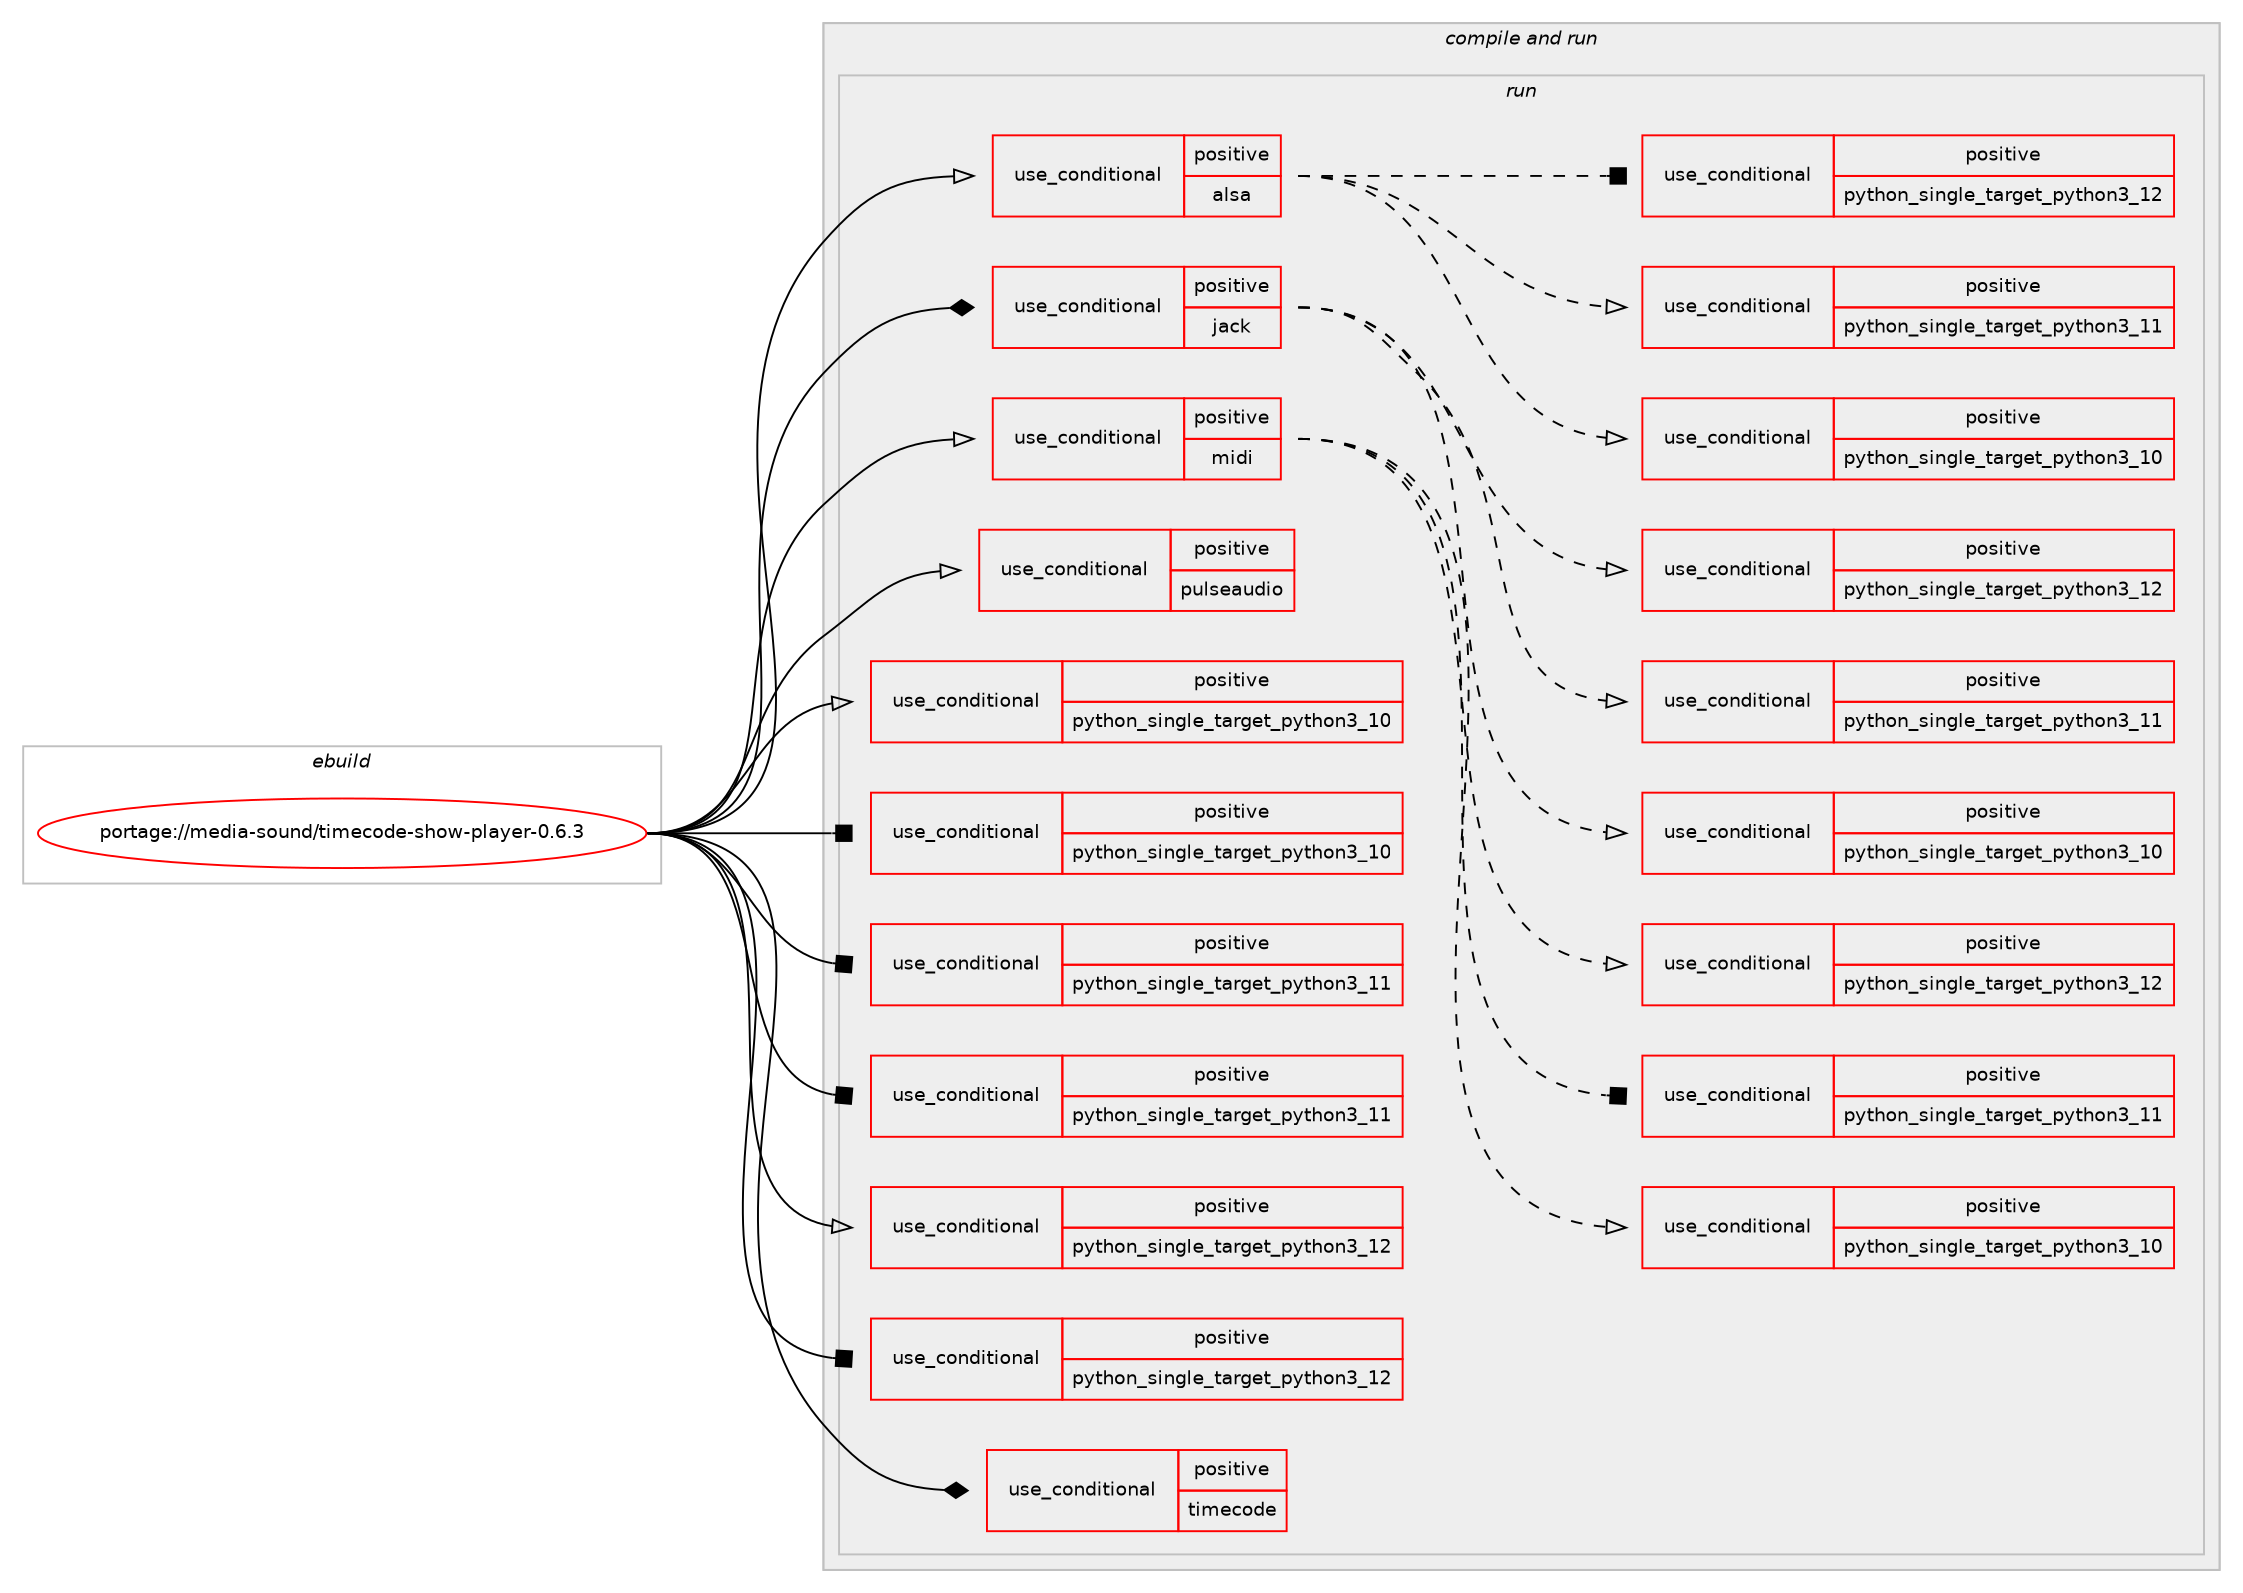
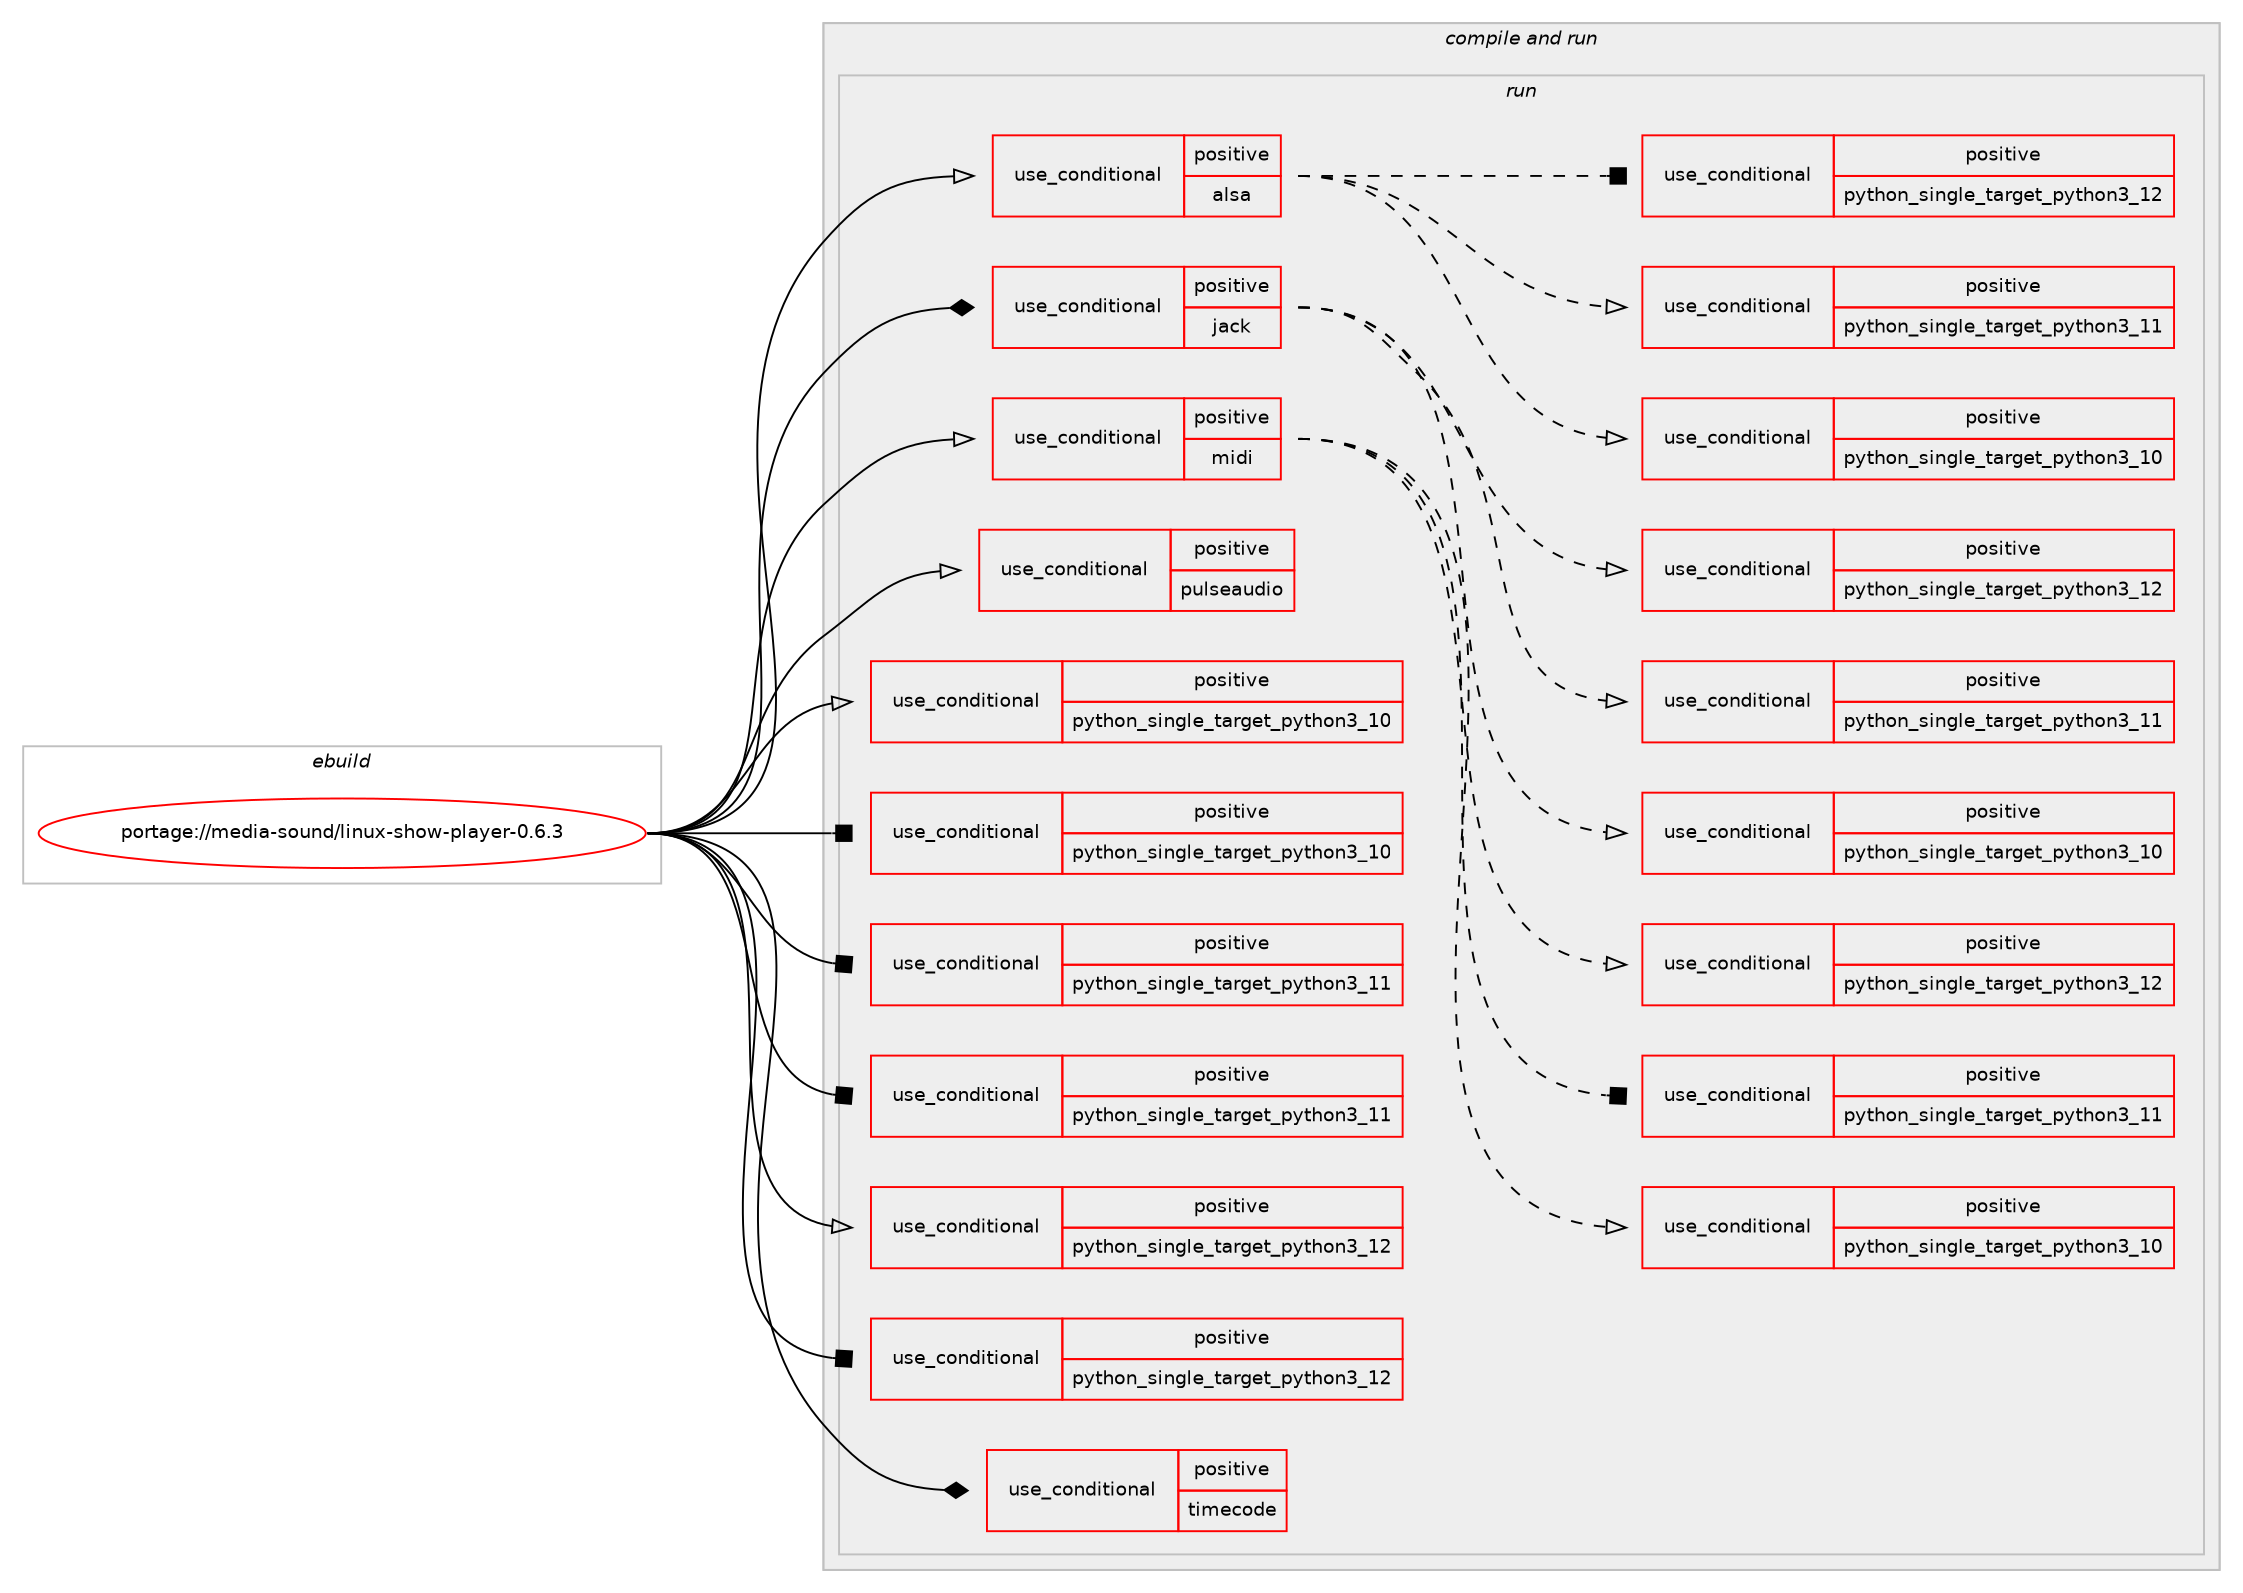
node "portage://media-sound/timecode-show-player-0.6.3": label "portage://media-sound/timecode-show-player-0.6.3" -> "portage://media-sound/linux-show-player-0.6.3"
